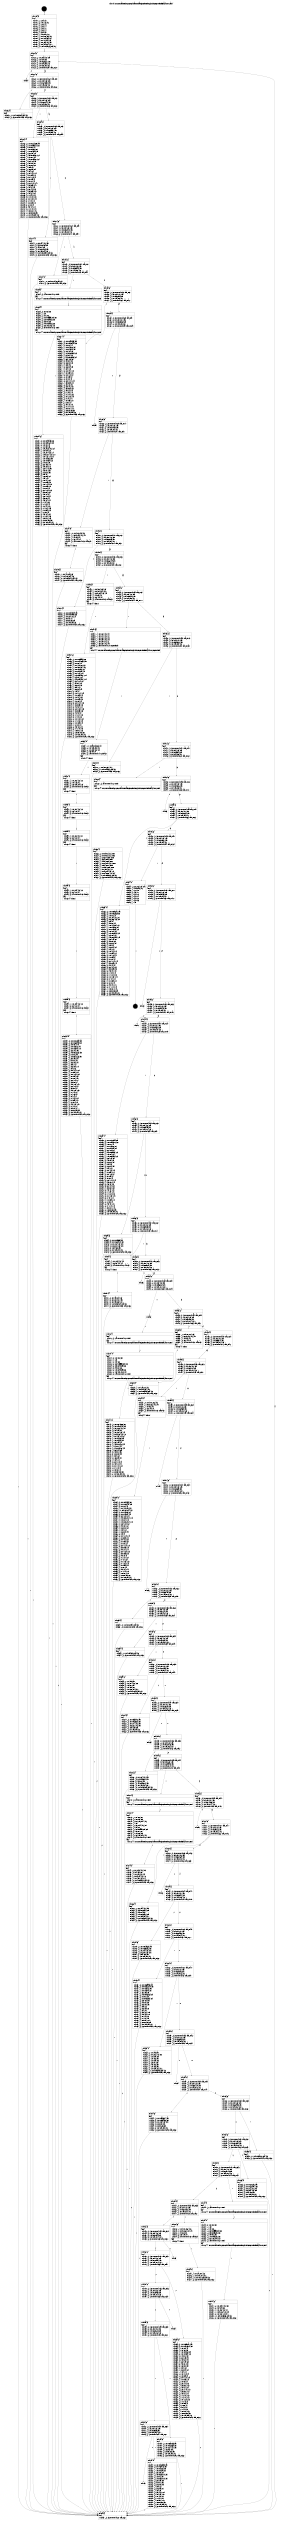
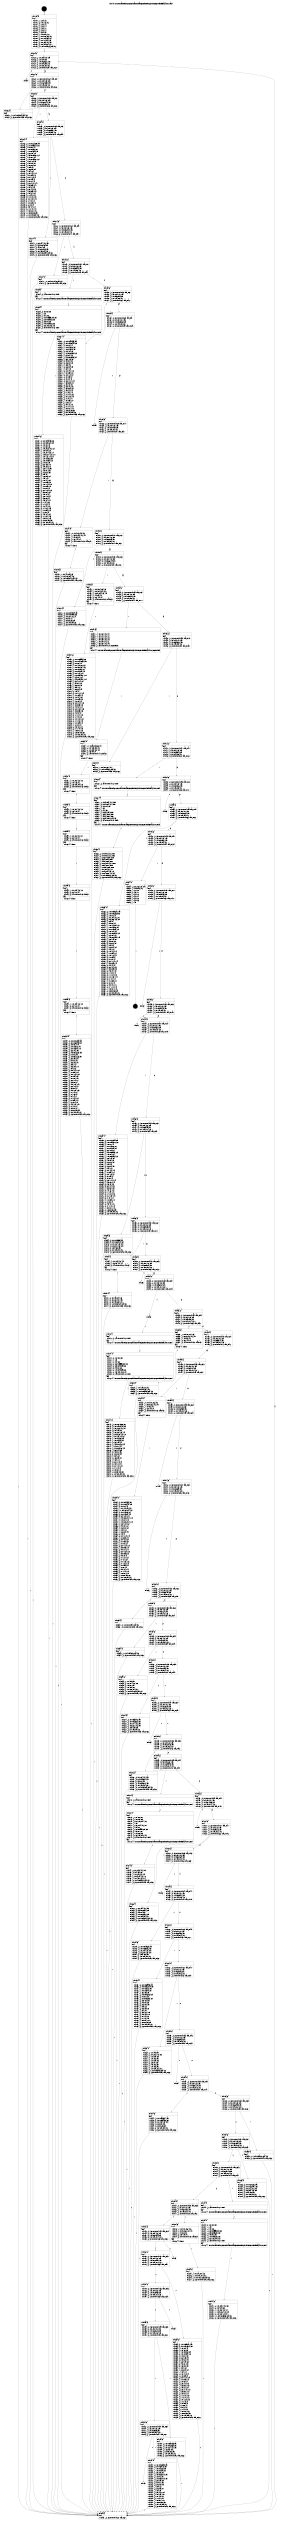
node "0x402807 [49]": added
